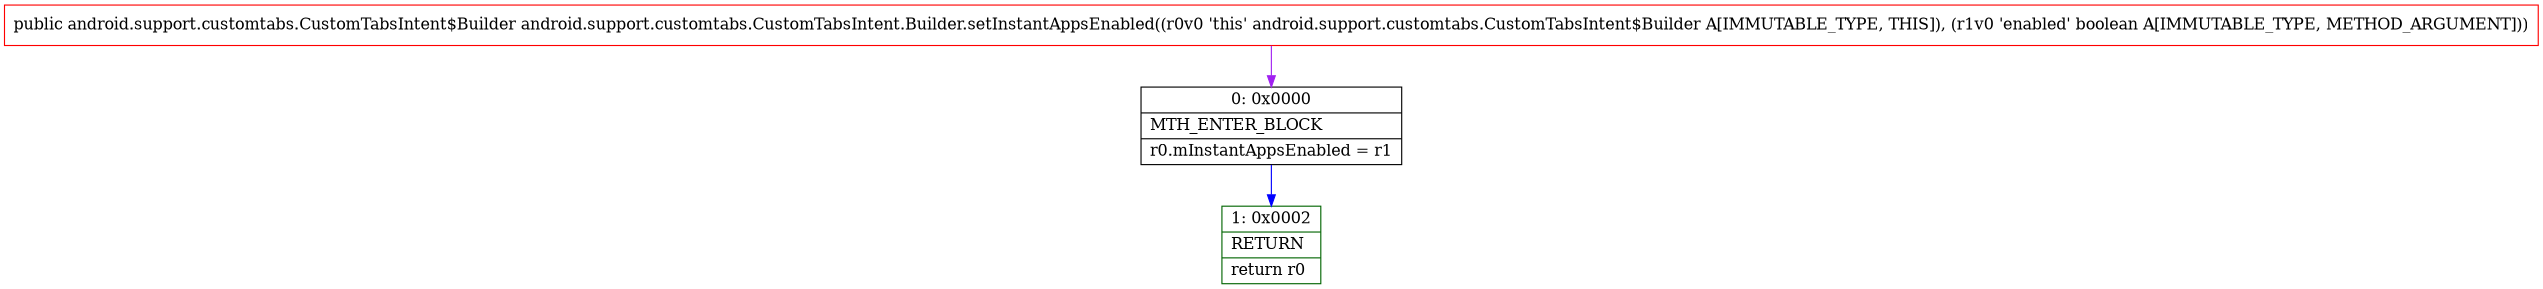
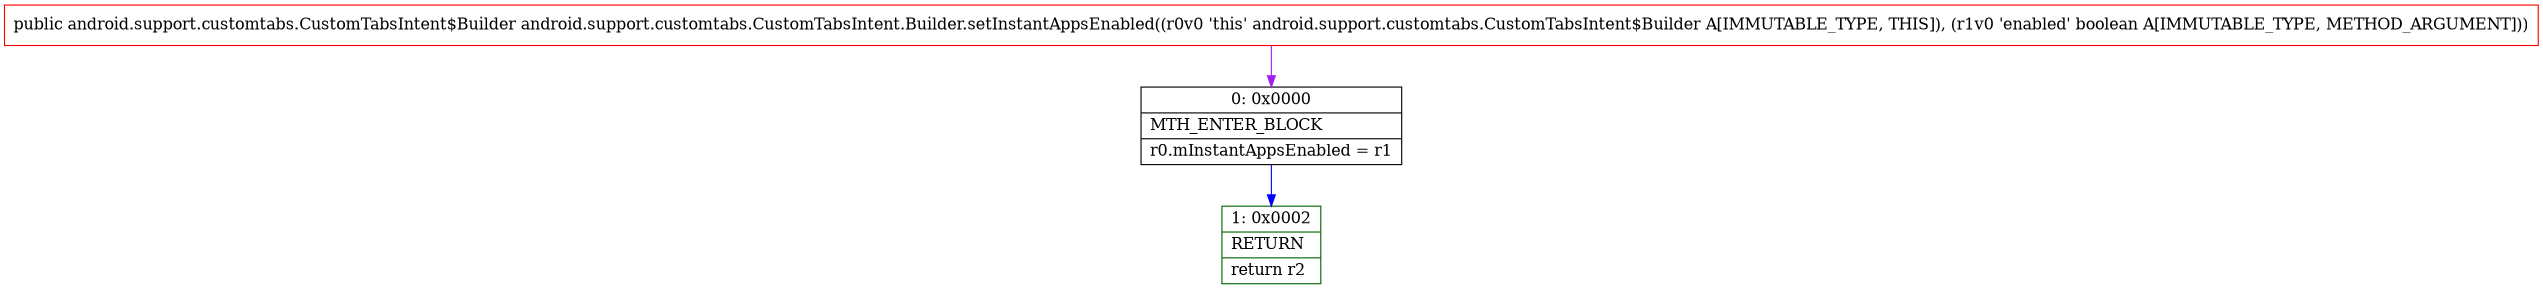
node "1: 0x0002": text "return r0" -> "return r2"
